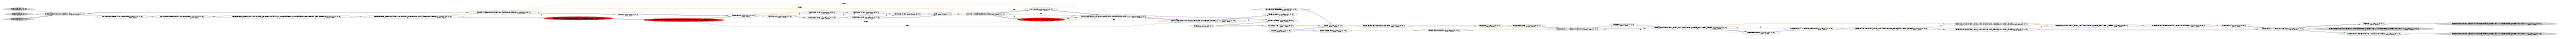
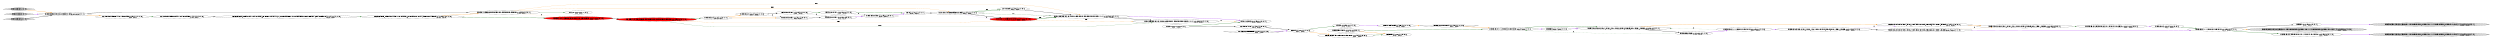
node "raf.seek(raf.length())@@@35@@@['1', '1', '0']": removed
edge "clearIndex()@@@6@@@['1', '0', '1']" -> "assertU(commit())@@@7@@@['1', '1', '1']": removed
edge "createCore()@@@20@@@['0', '0', '1']" -> "resetExceptionIgnores()@@@21@@@['0', '0', '1']": reversed
edge "raf.close()@@@38@@@['1', '1', '0']" -> "raf.close()@@@18@@@['1', '1', '1']": reversed
